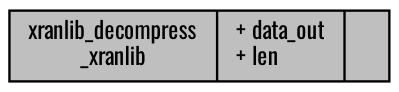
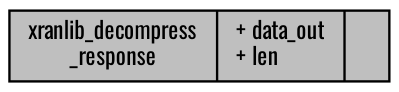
node "xranlib_decompress": text "_xranlib" -> "_response"
